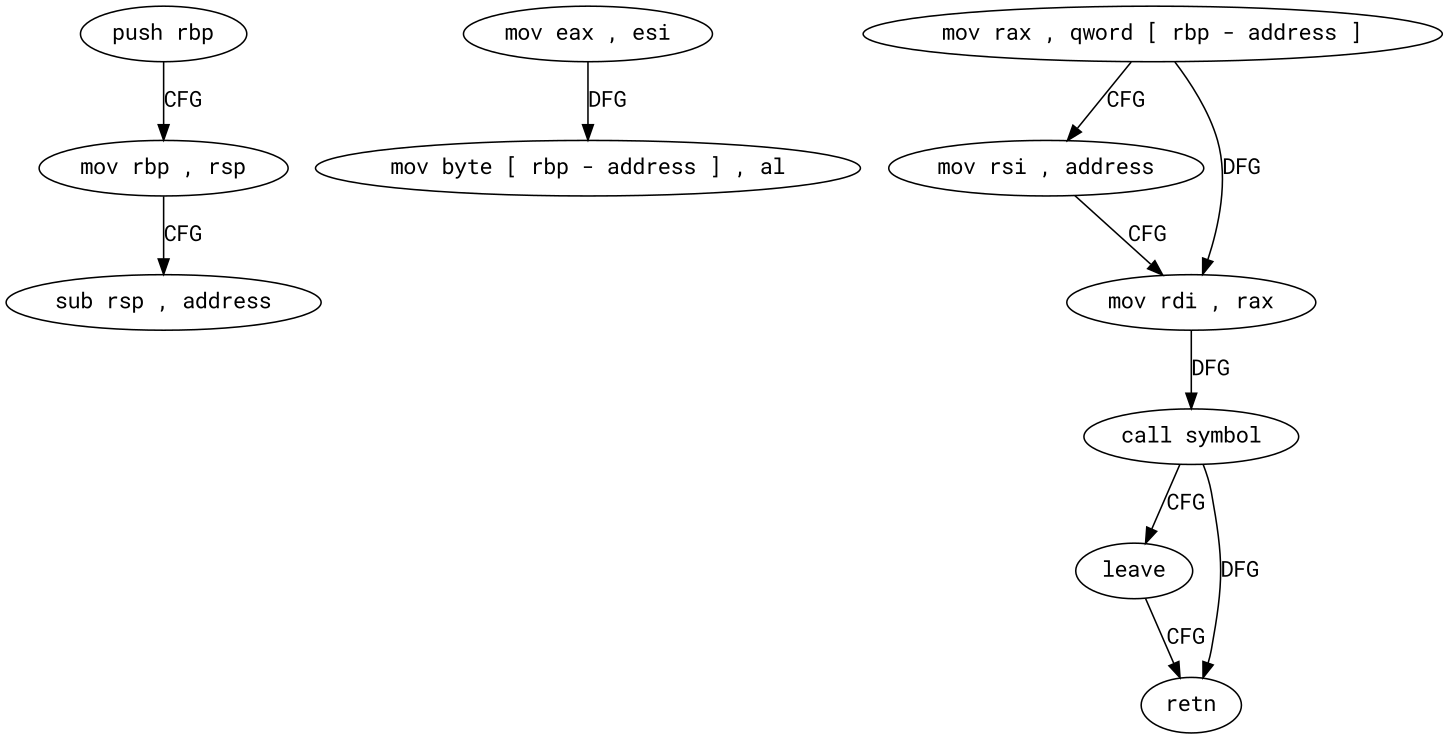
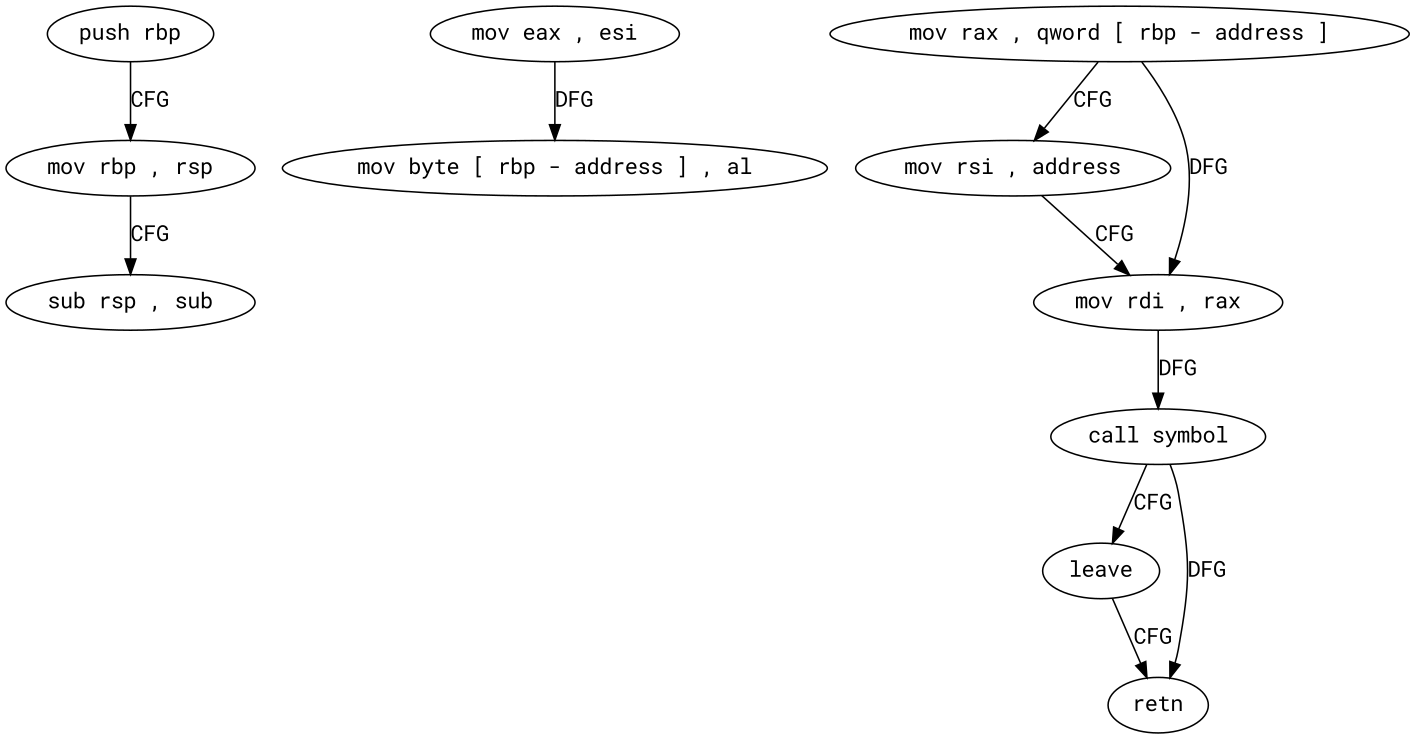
node "sub rsp , address": label "sub rsp , address" -> "sub rsp , sub"
